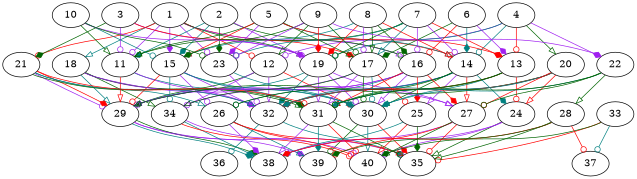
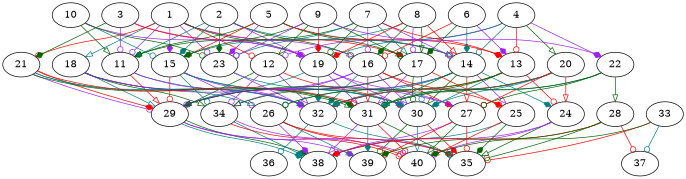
edge "2" -> "14": added
edge "28" -> "35": arrowhead onormal -> odot
